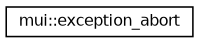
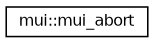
node "mui::exception_abort": label "mui::exception_abort" -> "mui::mui_abort"
